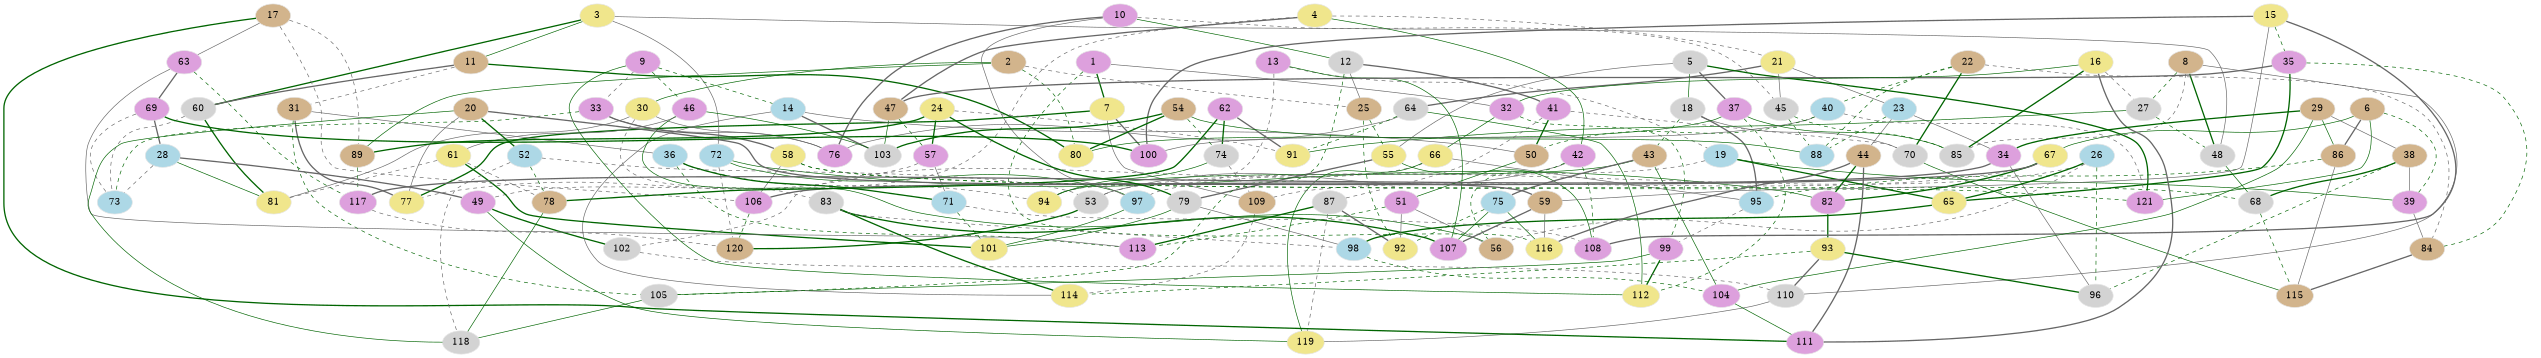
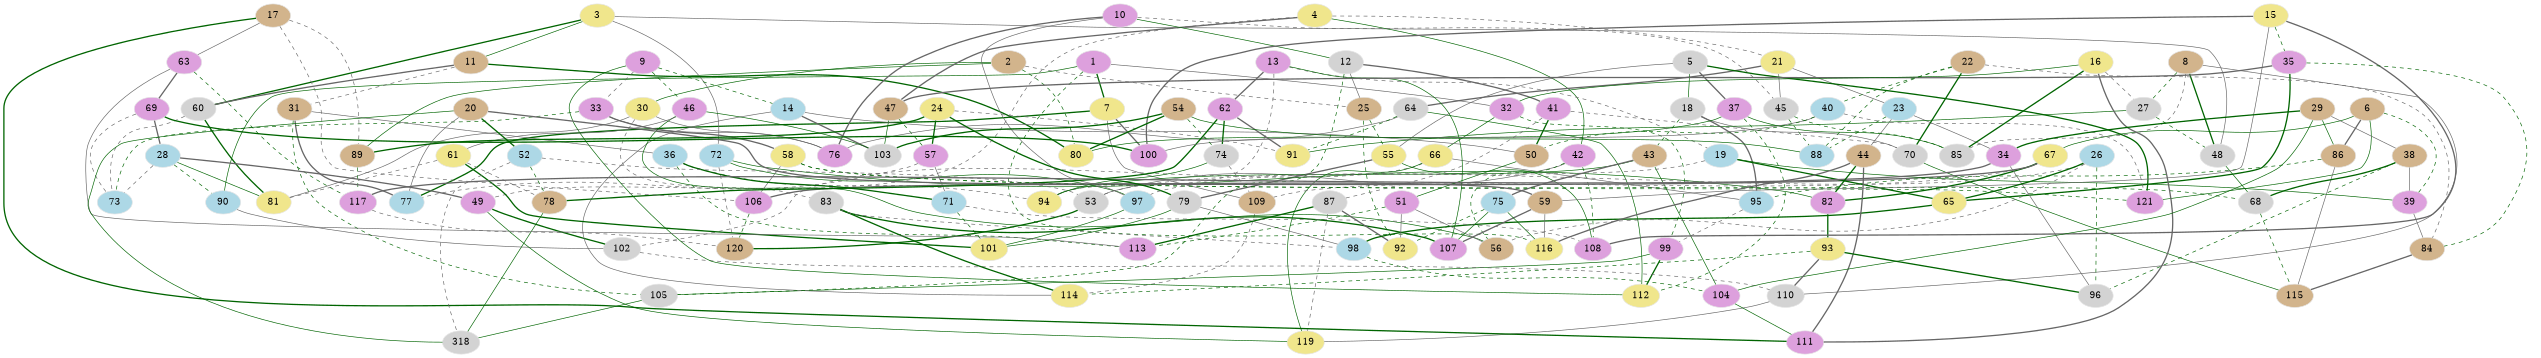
edge "13" -- "62": added
node "90": added
node "77": fillcolor khaki -> lightblue
node "118": label "118" -> "318"
